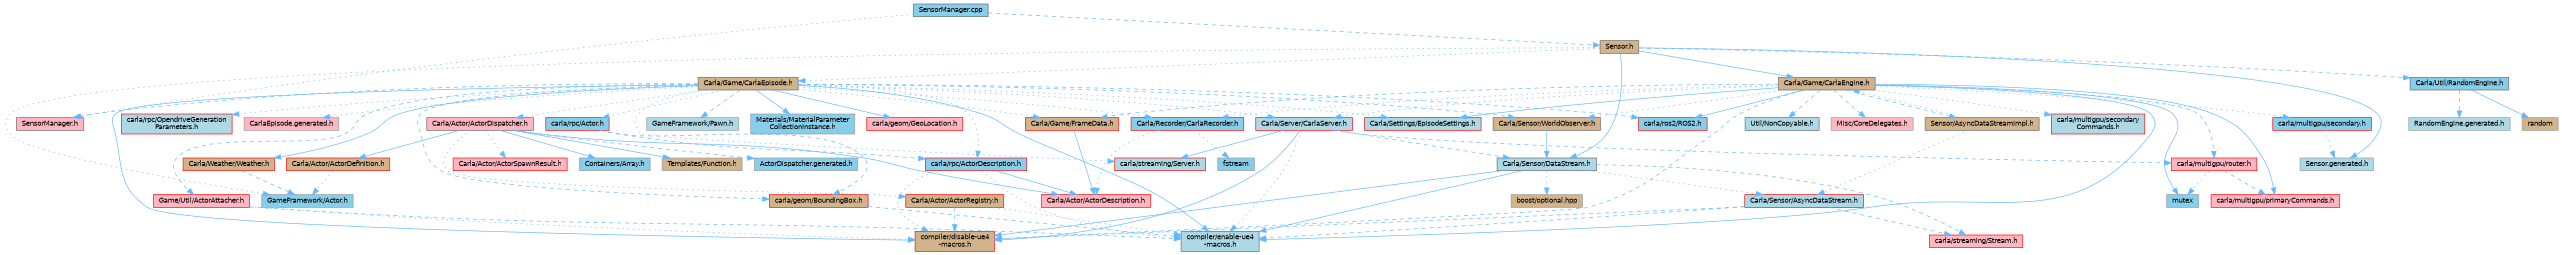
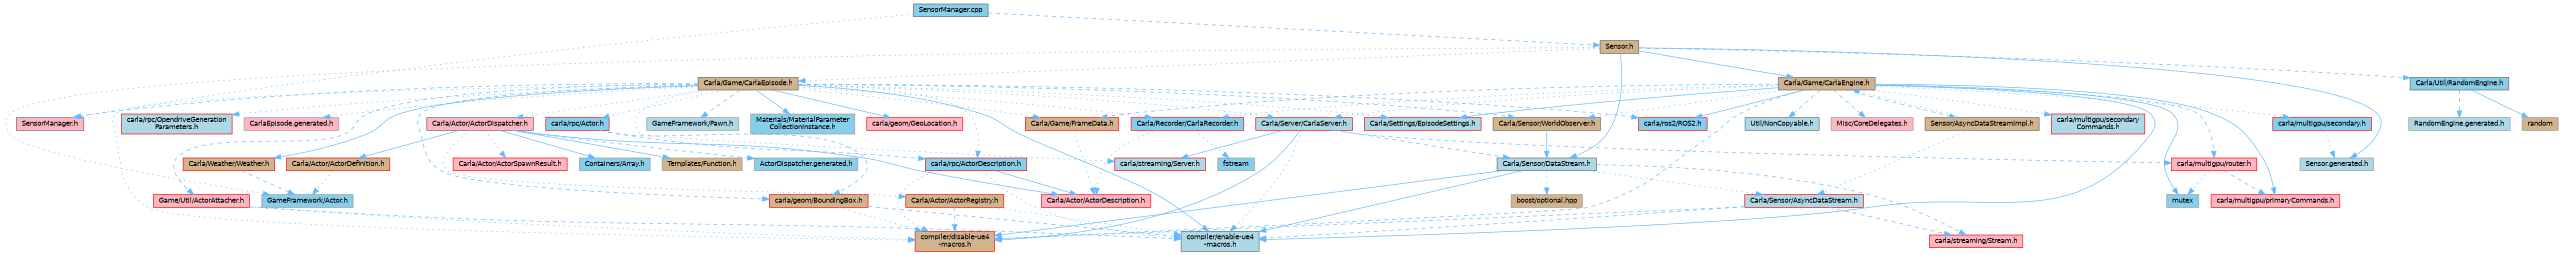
edge "Carla/Game/FrameData.h" -> "Carla/Actor/ActorDescription.h": style solid -> dotted
edge "Carla/Game/CarlaEpisode.h" -> "compiler/disable-ue4 -macros.h": style solid -> dotted
edge "carla/geom/BoundingBox.h" -> "compiler/disable-ue4 -macros.h": added
